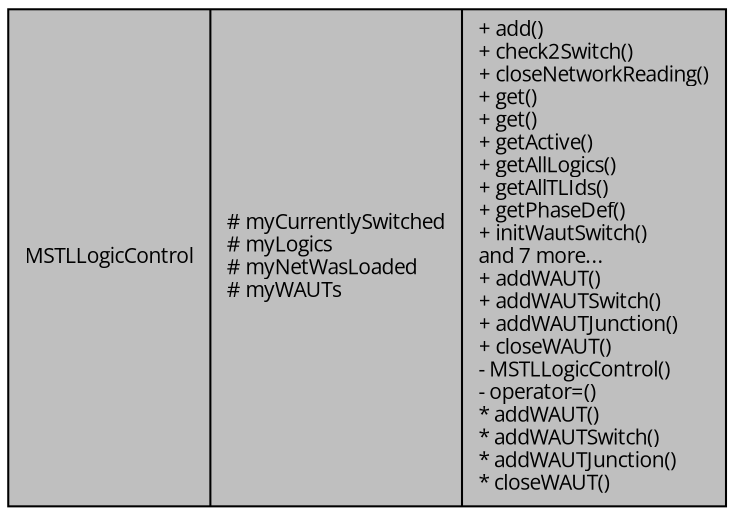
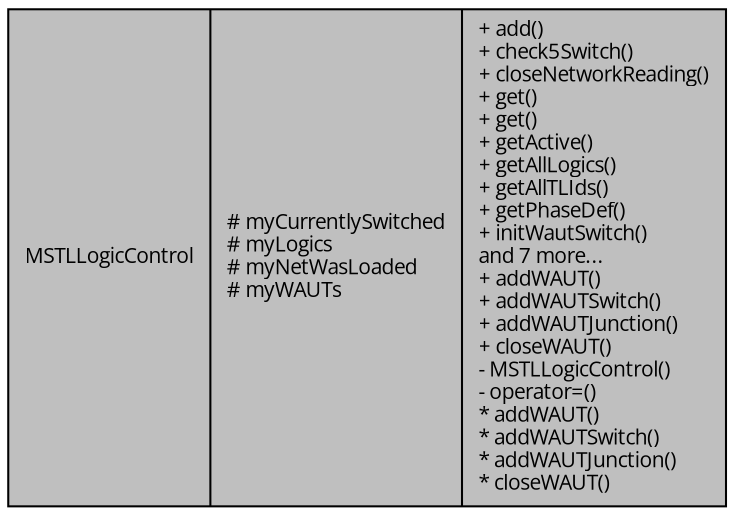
node "MSTLLogicControl": text "+ check2Switch()" -> "+ check5Switch()"
